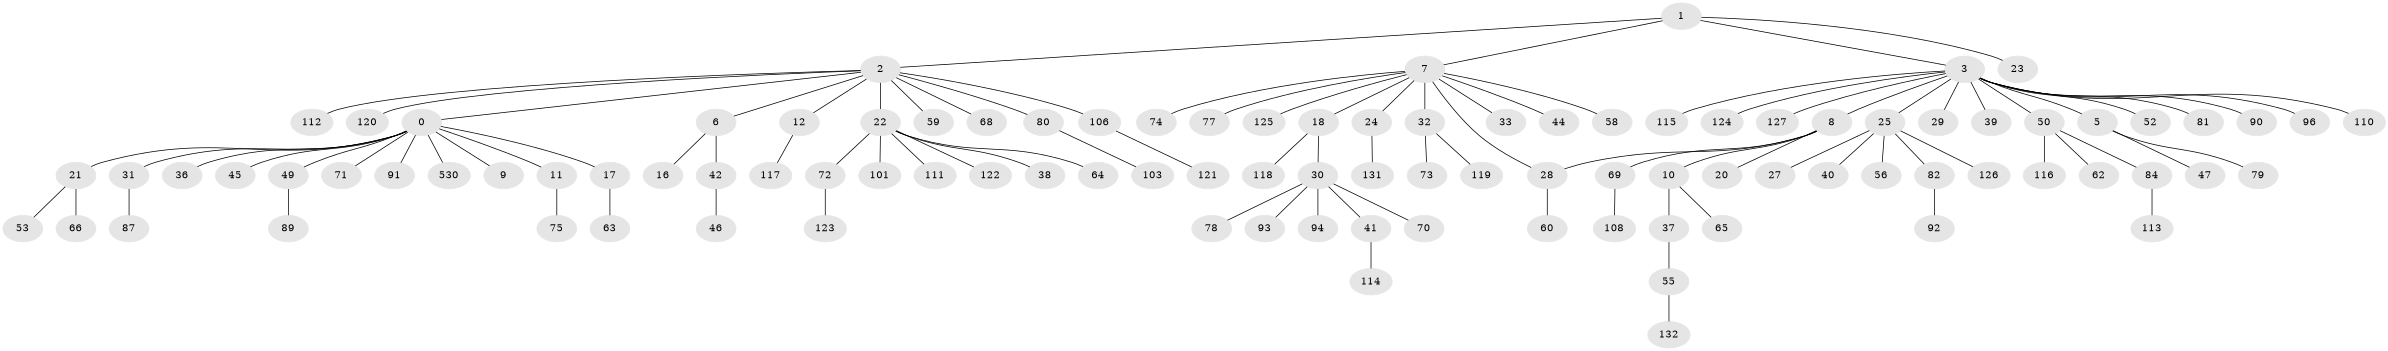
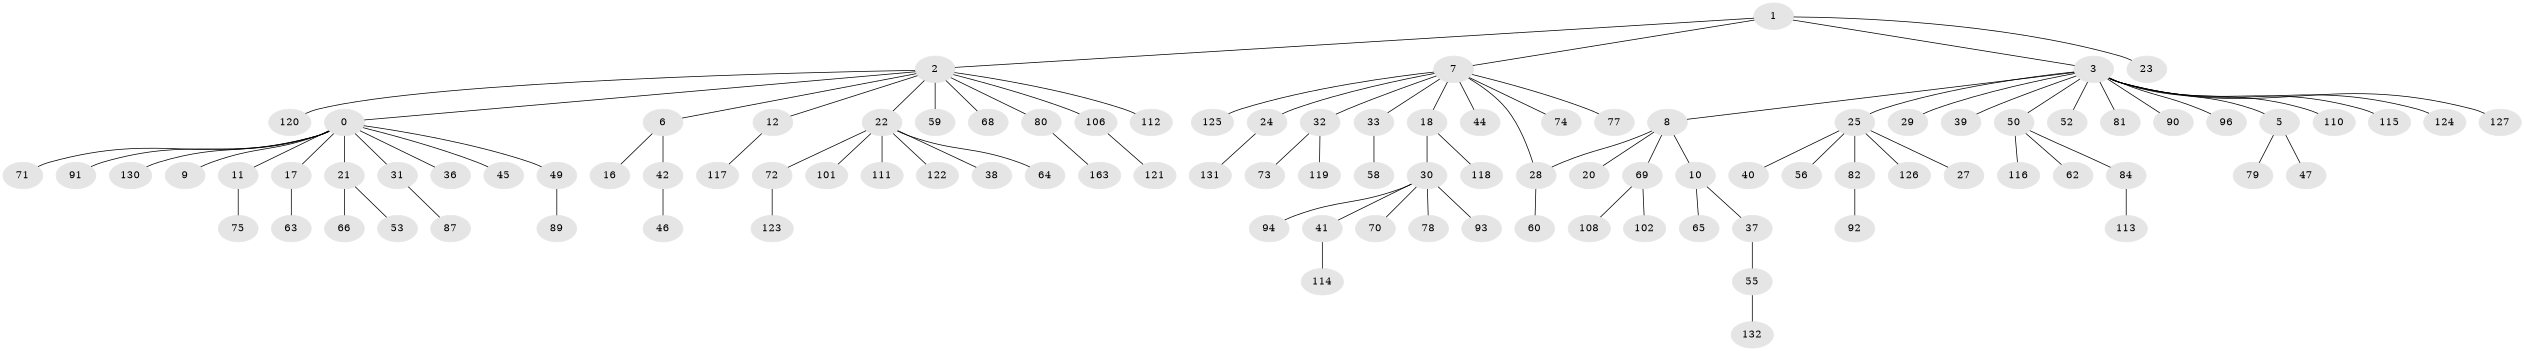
edge "7" -- "58": now "33" -- "58"
node "530": label "530" -> "130"
node "103": label "103" -> "163"
node "102": added
